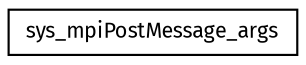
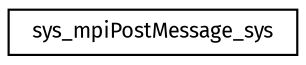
node "sys_mpiPostMessage_args": label "sys_mpiPostMessage_args" -> "sys_mpiPostMessage_sys"
